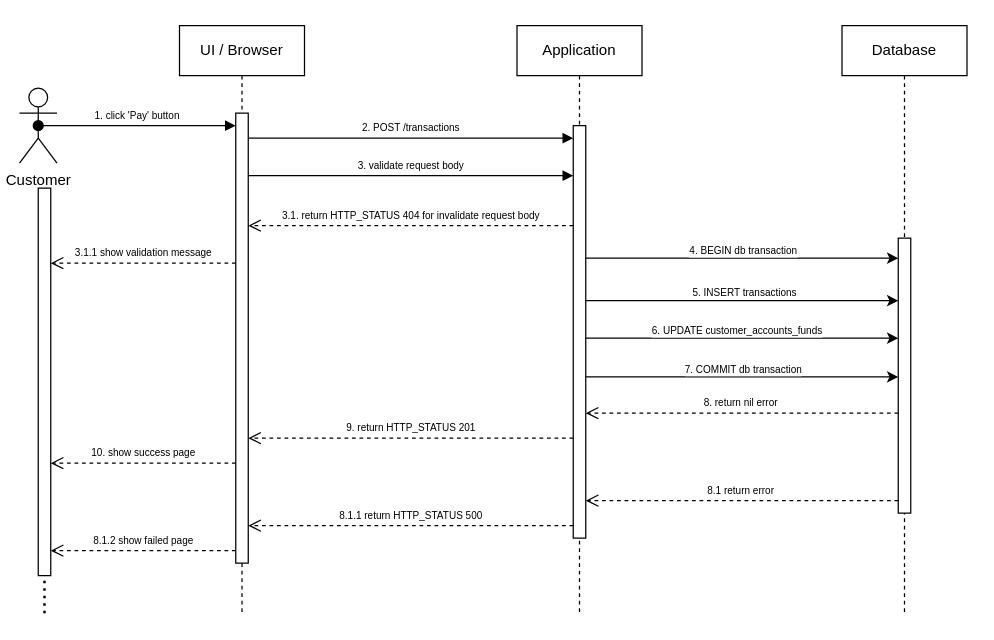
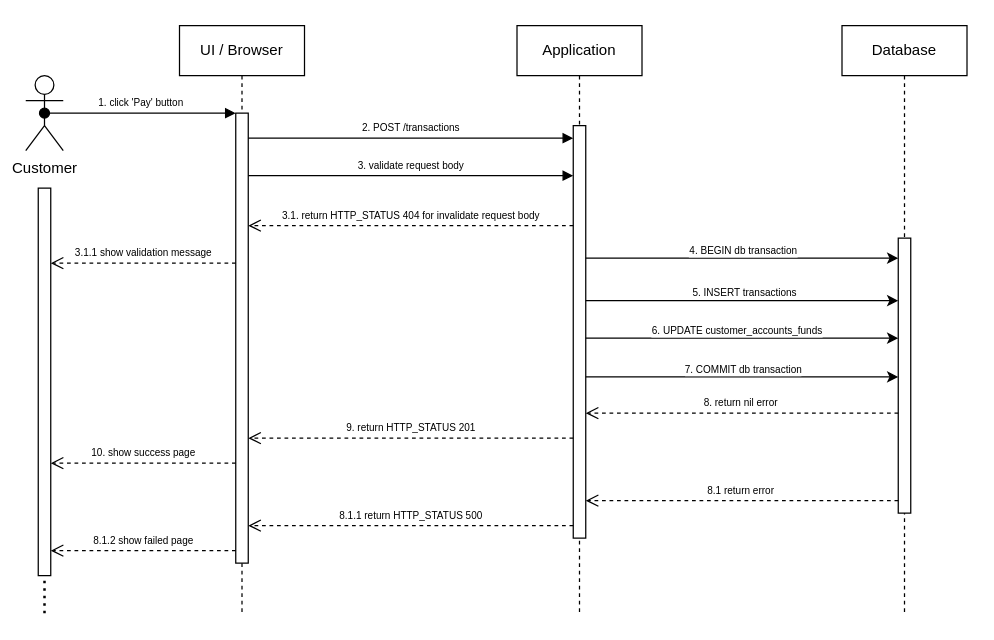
node "Customer": moved (38, 126) -> (44, 113)
